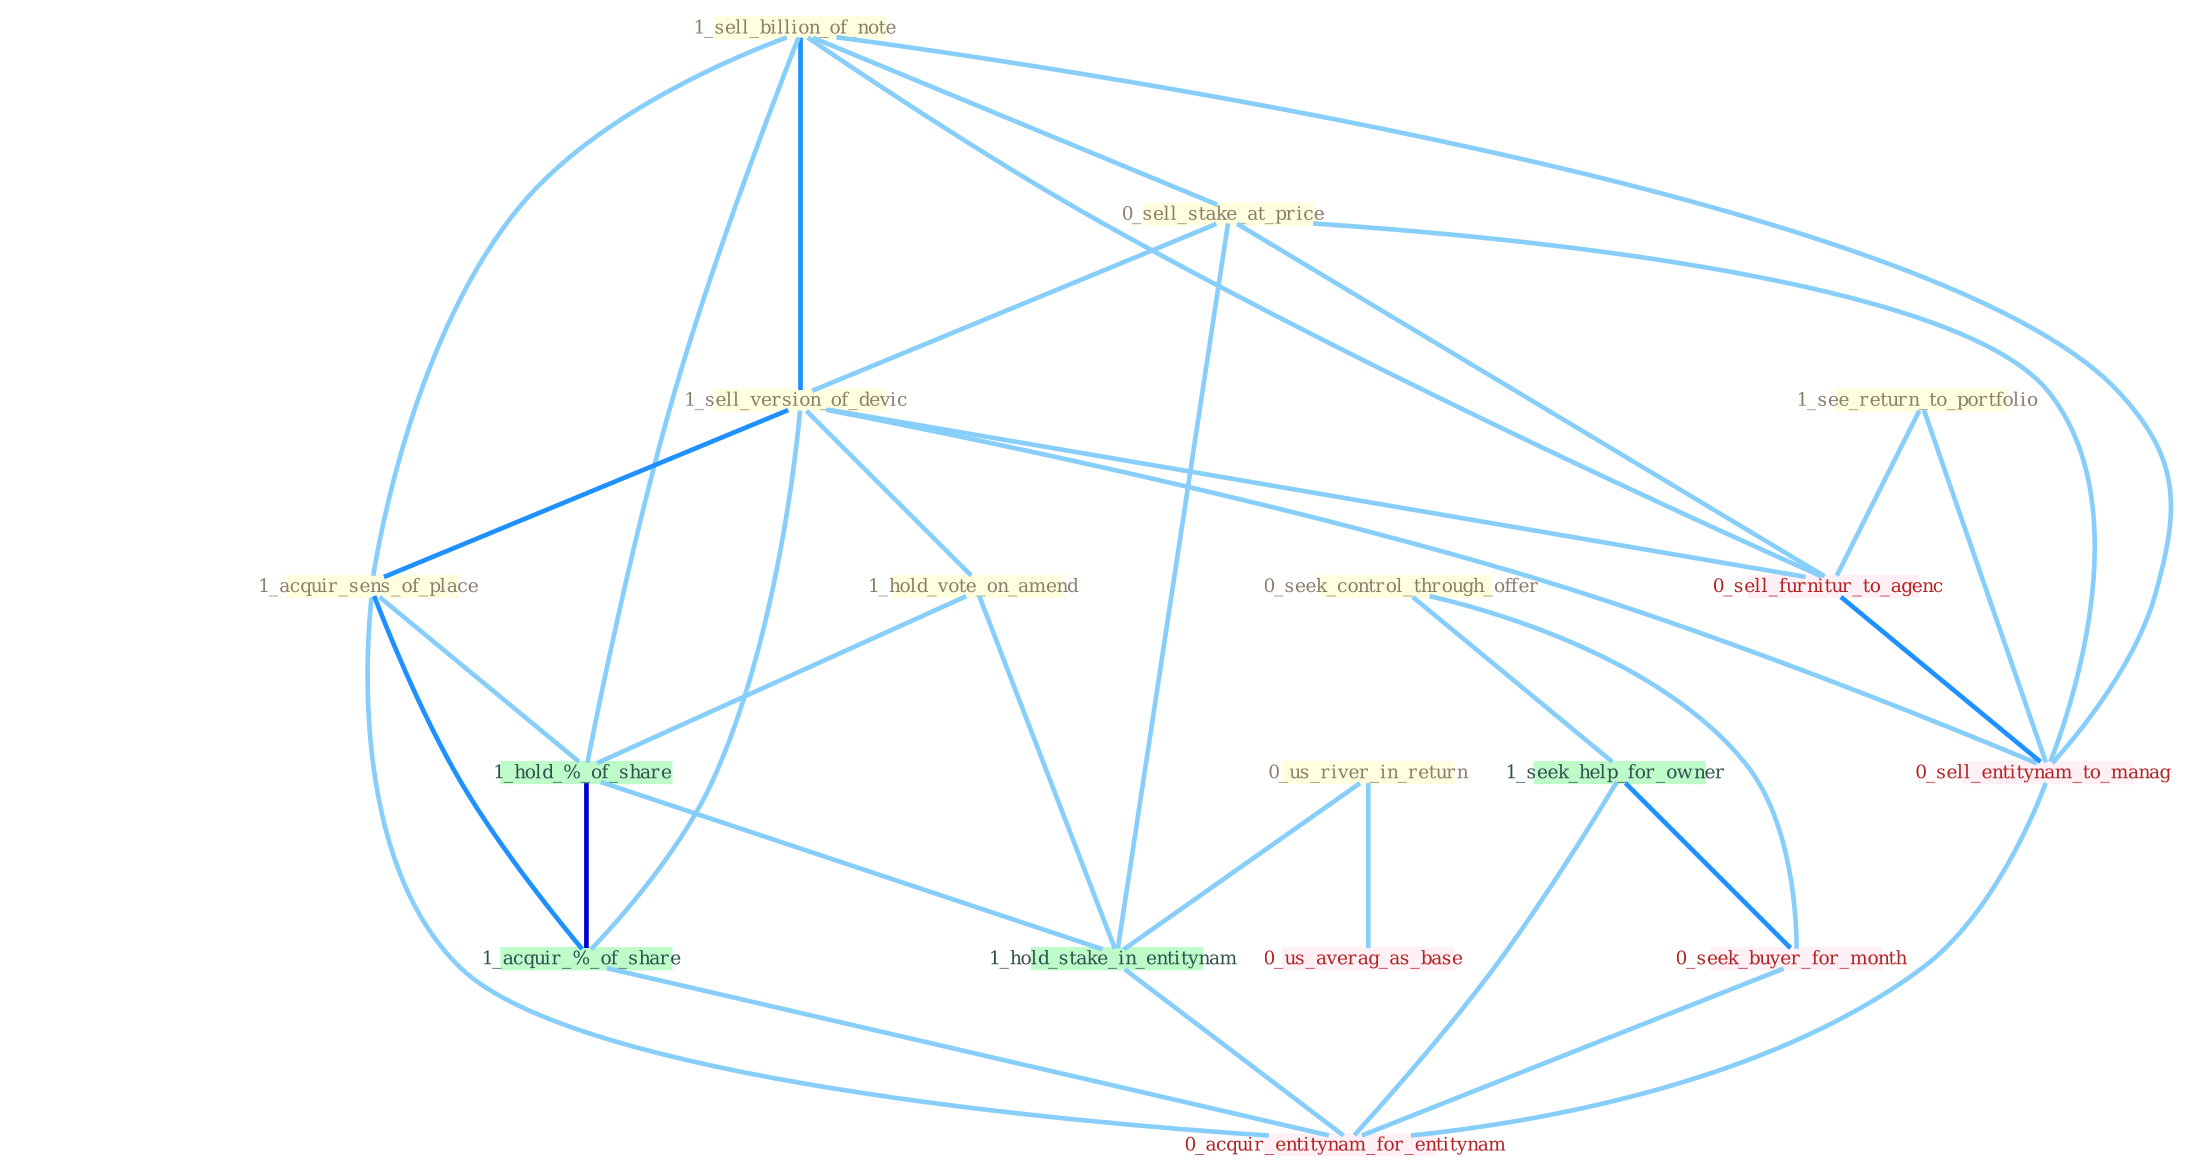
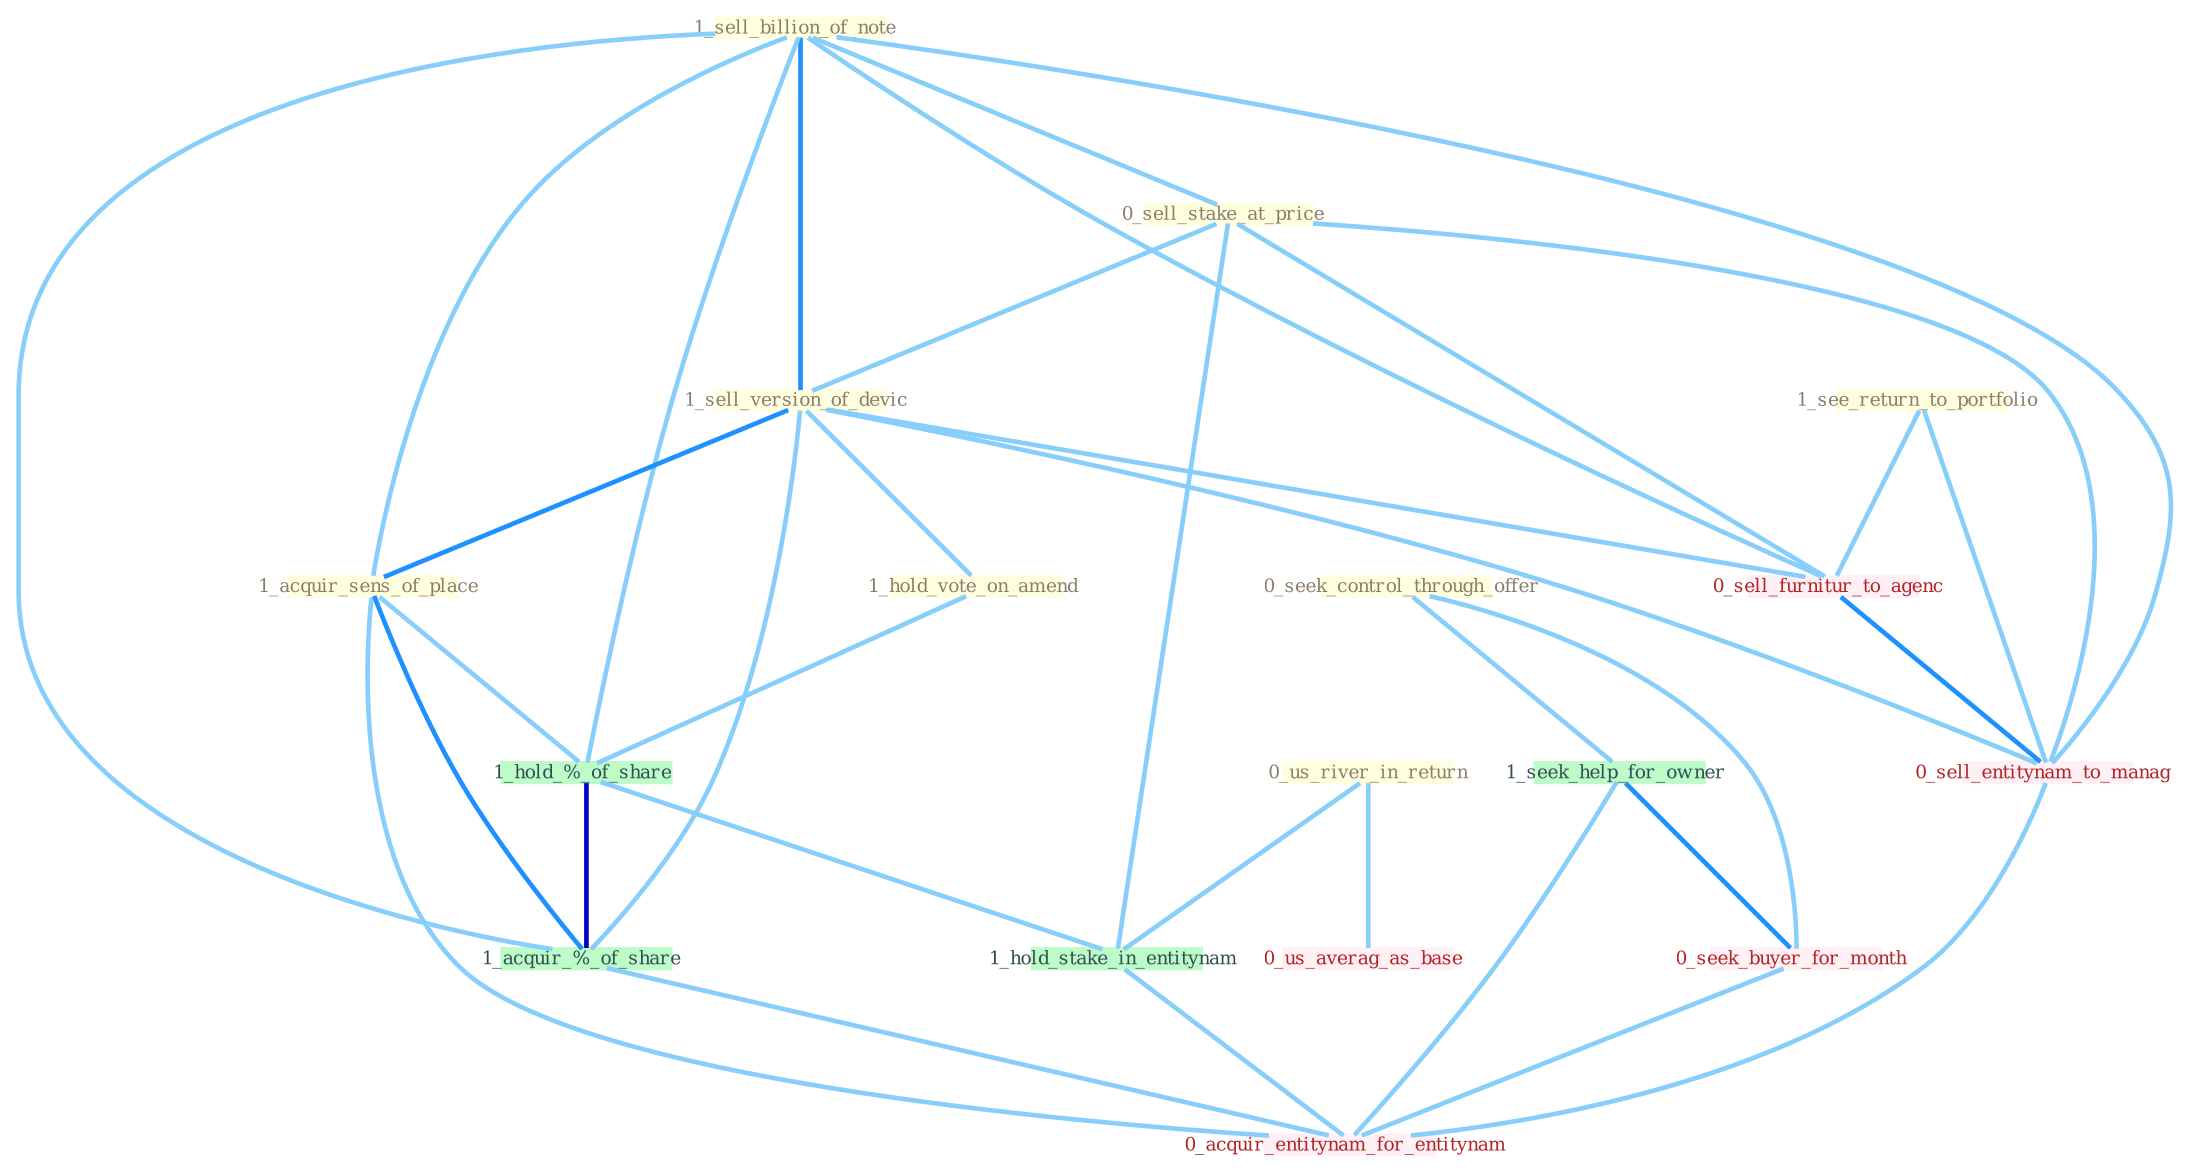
edge "1_sell_billion_of_note" -- "1_acquir_%_of_share": added
edge "1_hold_vote_on_amend" -- "1_hold_stake_in_entitynam": removed
